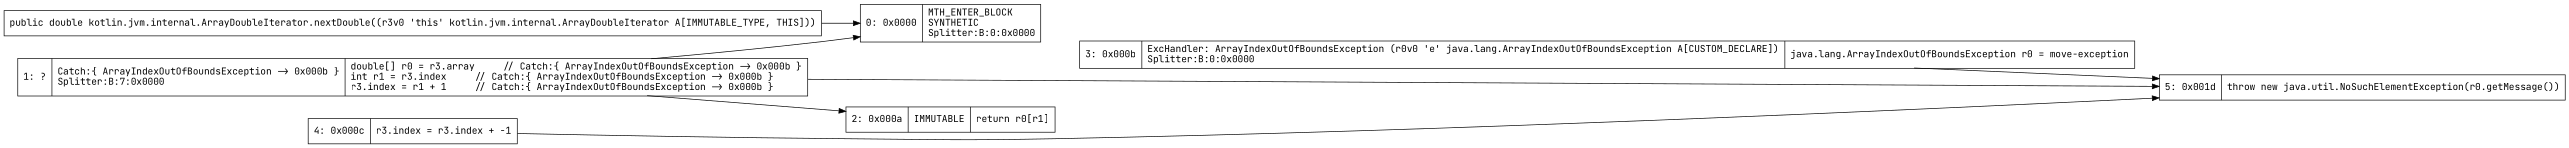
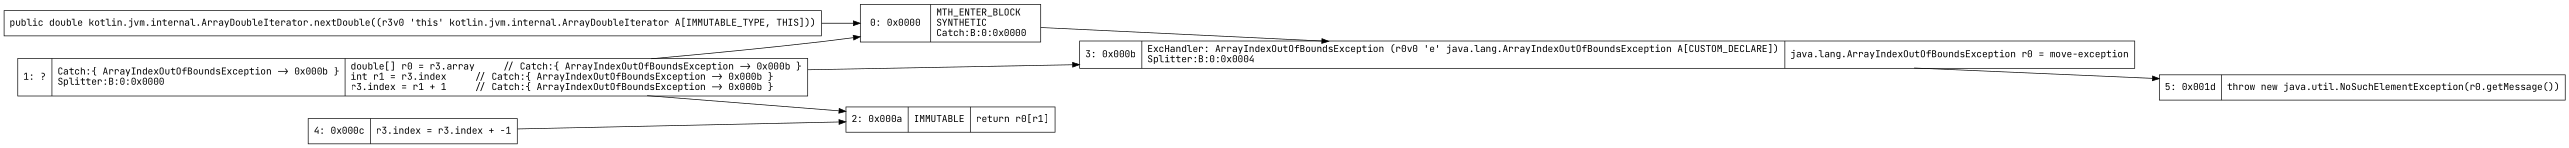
node "0: 0x0000": text "Splitter:B:0:0x0000" -> "Catch:B:0:0x0000"
edge "0: 0x0000" -> "3: 0x000b": added
node "3: 0x000b": text "Splitter:B:0:0x0000" -> "Splitter:B:0:0x0004"
node "1: ?": text "Splitter:B:7:0x0000" -> "Splitter:B:0:0x0000"
edge "1: ?" -> "5: 0x001d": now "1: ?" -> "3: 0x000b"
edge "4: 0x000c" -> "5: 0x001d": now "4: 0x000c" -> "2: 0x000a"
